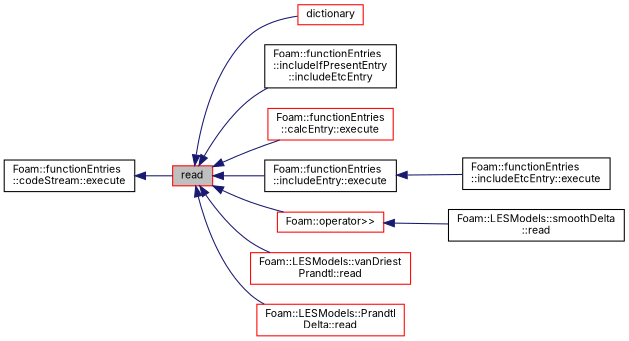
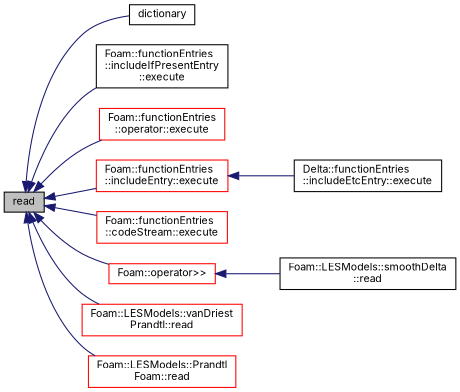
node "dictionary": color red -> black
node "Foam::functionEntries ::includeIfPresentEntry ::includeEtcEntry": label "Foam::functionEntries ::includeIfPresentEntry ::includeEtcEntry" -> "Foam::functionEntries ::includeIfPresentEntry ::execute"
node "Foam::functionEntries ::calcEntry::execute": label "Foam::functionEntries ::calcEntry::execute" -> "Foam::functionEntries ::operator::execute"
node "Foam::functionEntries ::includeEtcEntry::execute": label "Foam::functionEntries ::includeEtcEntry::execute" -> "Delta::functionEntries ::includeEtcEntry::execute"
node "Foam::functionEntries ::codeStream::execute": color black -> red
edge "read" -> "Foam::functionEntries ::codeStream::execute": reversed
node "read": color red -> black
node "Foam::functionEntries ::includeEntry::execute": color black -> red
node "Foam::LESModels::Prandtl Delta::read": label "Foam::LESModels::Prandtl Delta::read" -> "Foam::LESModels::Prandtl Foam::read"
